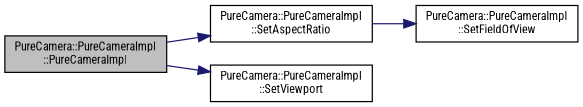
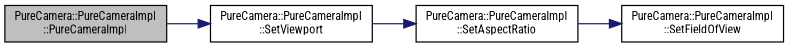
edge "PureCamera::PureCameraImpl ::PureCameraImpl" -> "PureCamera::PureCameraImpl ::SetAspectRatio": now "PureCamera::PureCameraImpl ::SetViewport" -> "PureCamera::PureCameraImpl ::SetAspectRatio"
